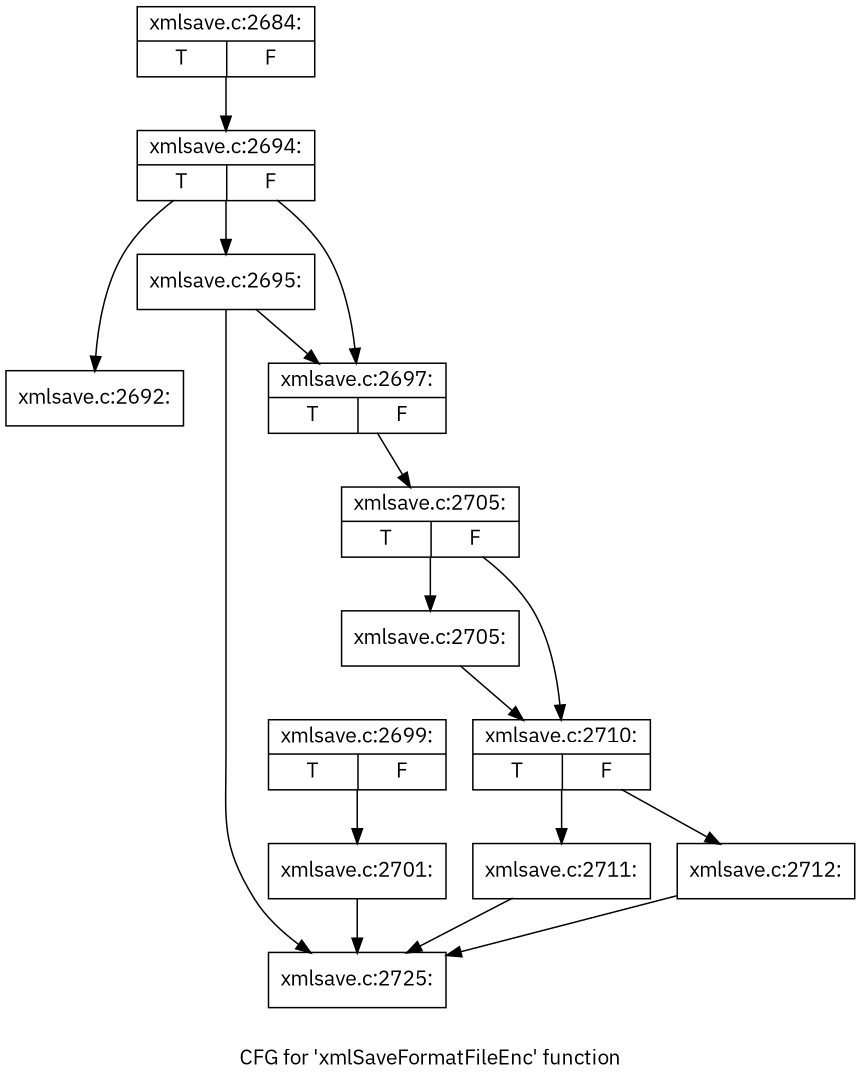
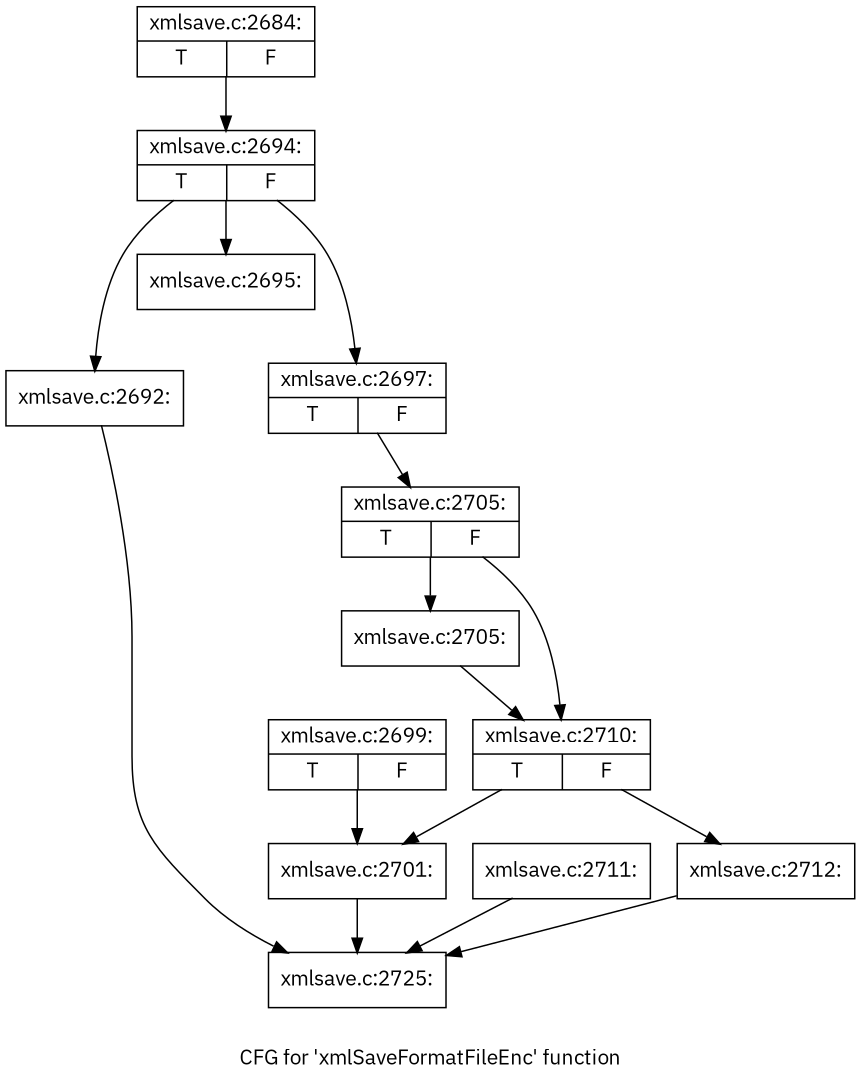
edge "xmlsave.c:2695:" -> "xmlsave.c:2697:": removed
edge "xmlsave.c:2695:" -> "xmlsave.c:2725:": now "xmlsave.c:2692:" -> "xmlsave.c:2725:"
edge "xmlsave.c:2710:" -> "xmlsave.c:2711:": now "xmlsave.c:2710:" -> "xmlsave.c:2701:"
